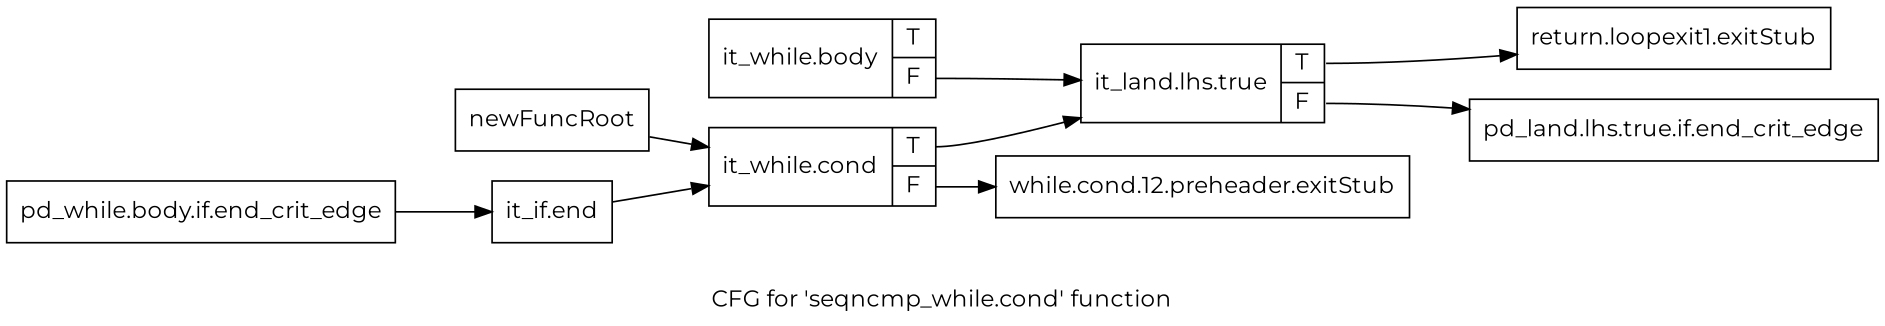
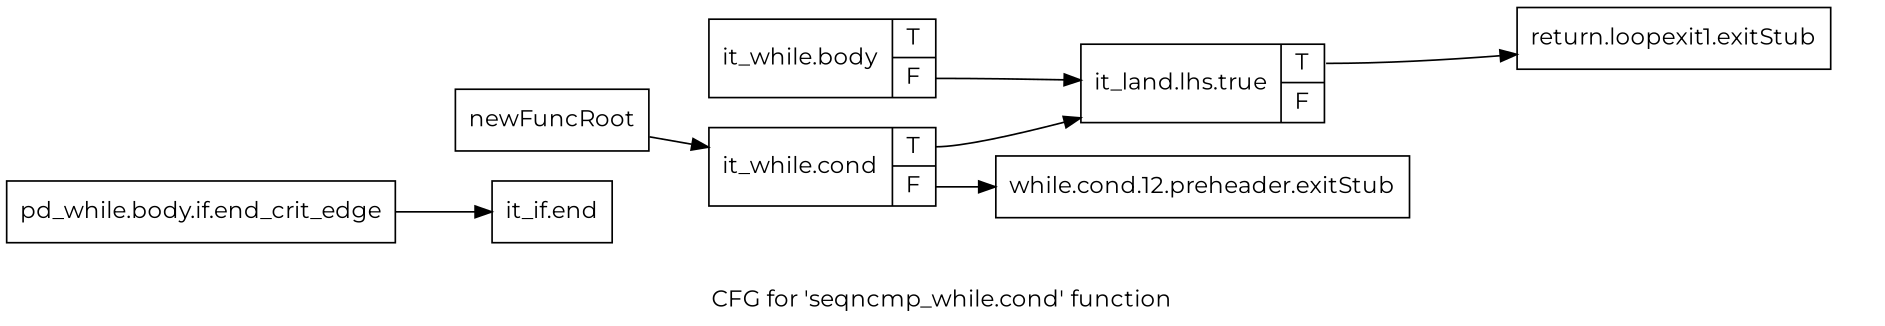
node "pd_land.lhs.true.if.end_crit_edge": removed
edge "it_if.end" -> "it_while.cond": removed
